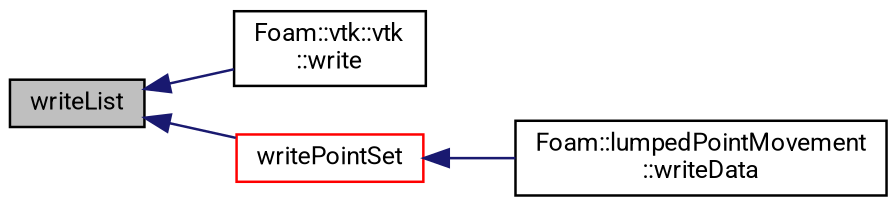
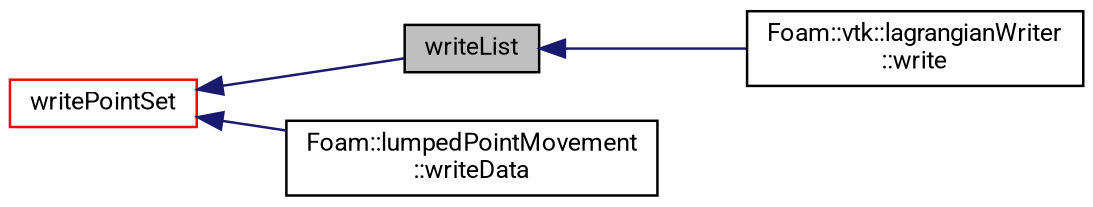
node "Foam::vtk::vtk ::write": label "Foam::vtk::vtk ::write" -> "Foam::vtk::lagrangianWriter ::write"
edge "writePointSet" -> "writeList": reversed
